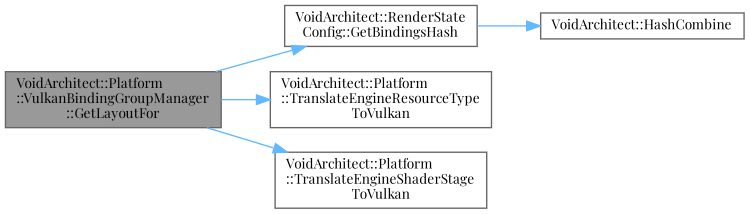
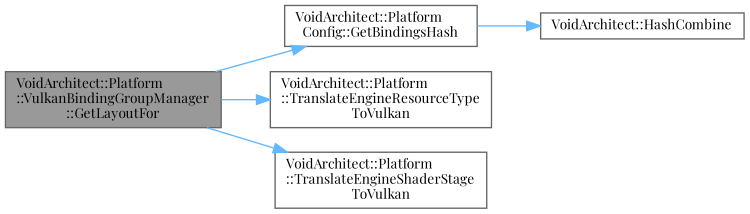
node "VoidArchitect::RenderState Config::GetBindingsHash": label "VoidArchitect::RenderState Config::GetBindingsHash" -> "VoidArchitect::Platform Config::GetBindingsHash"
